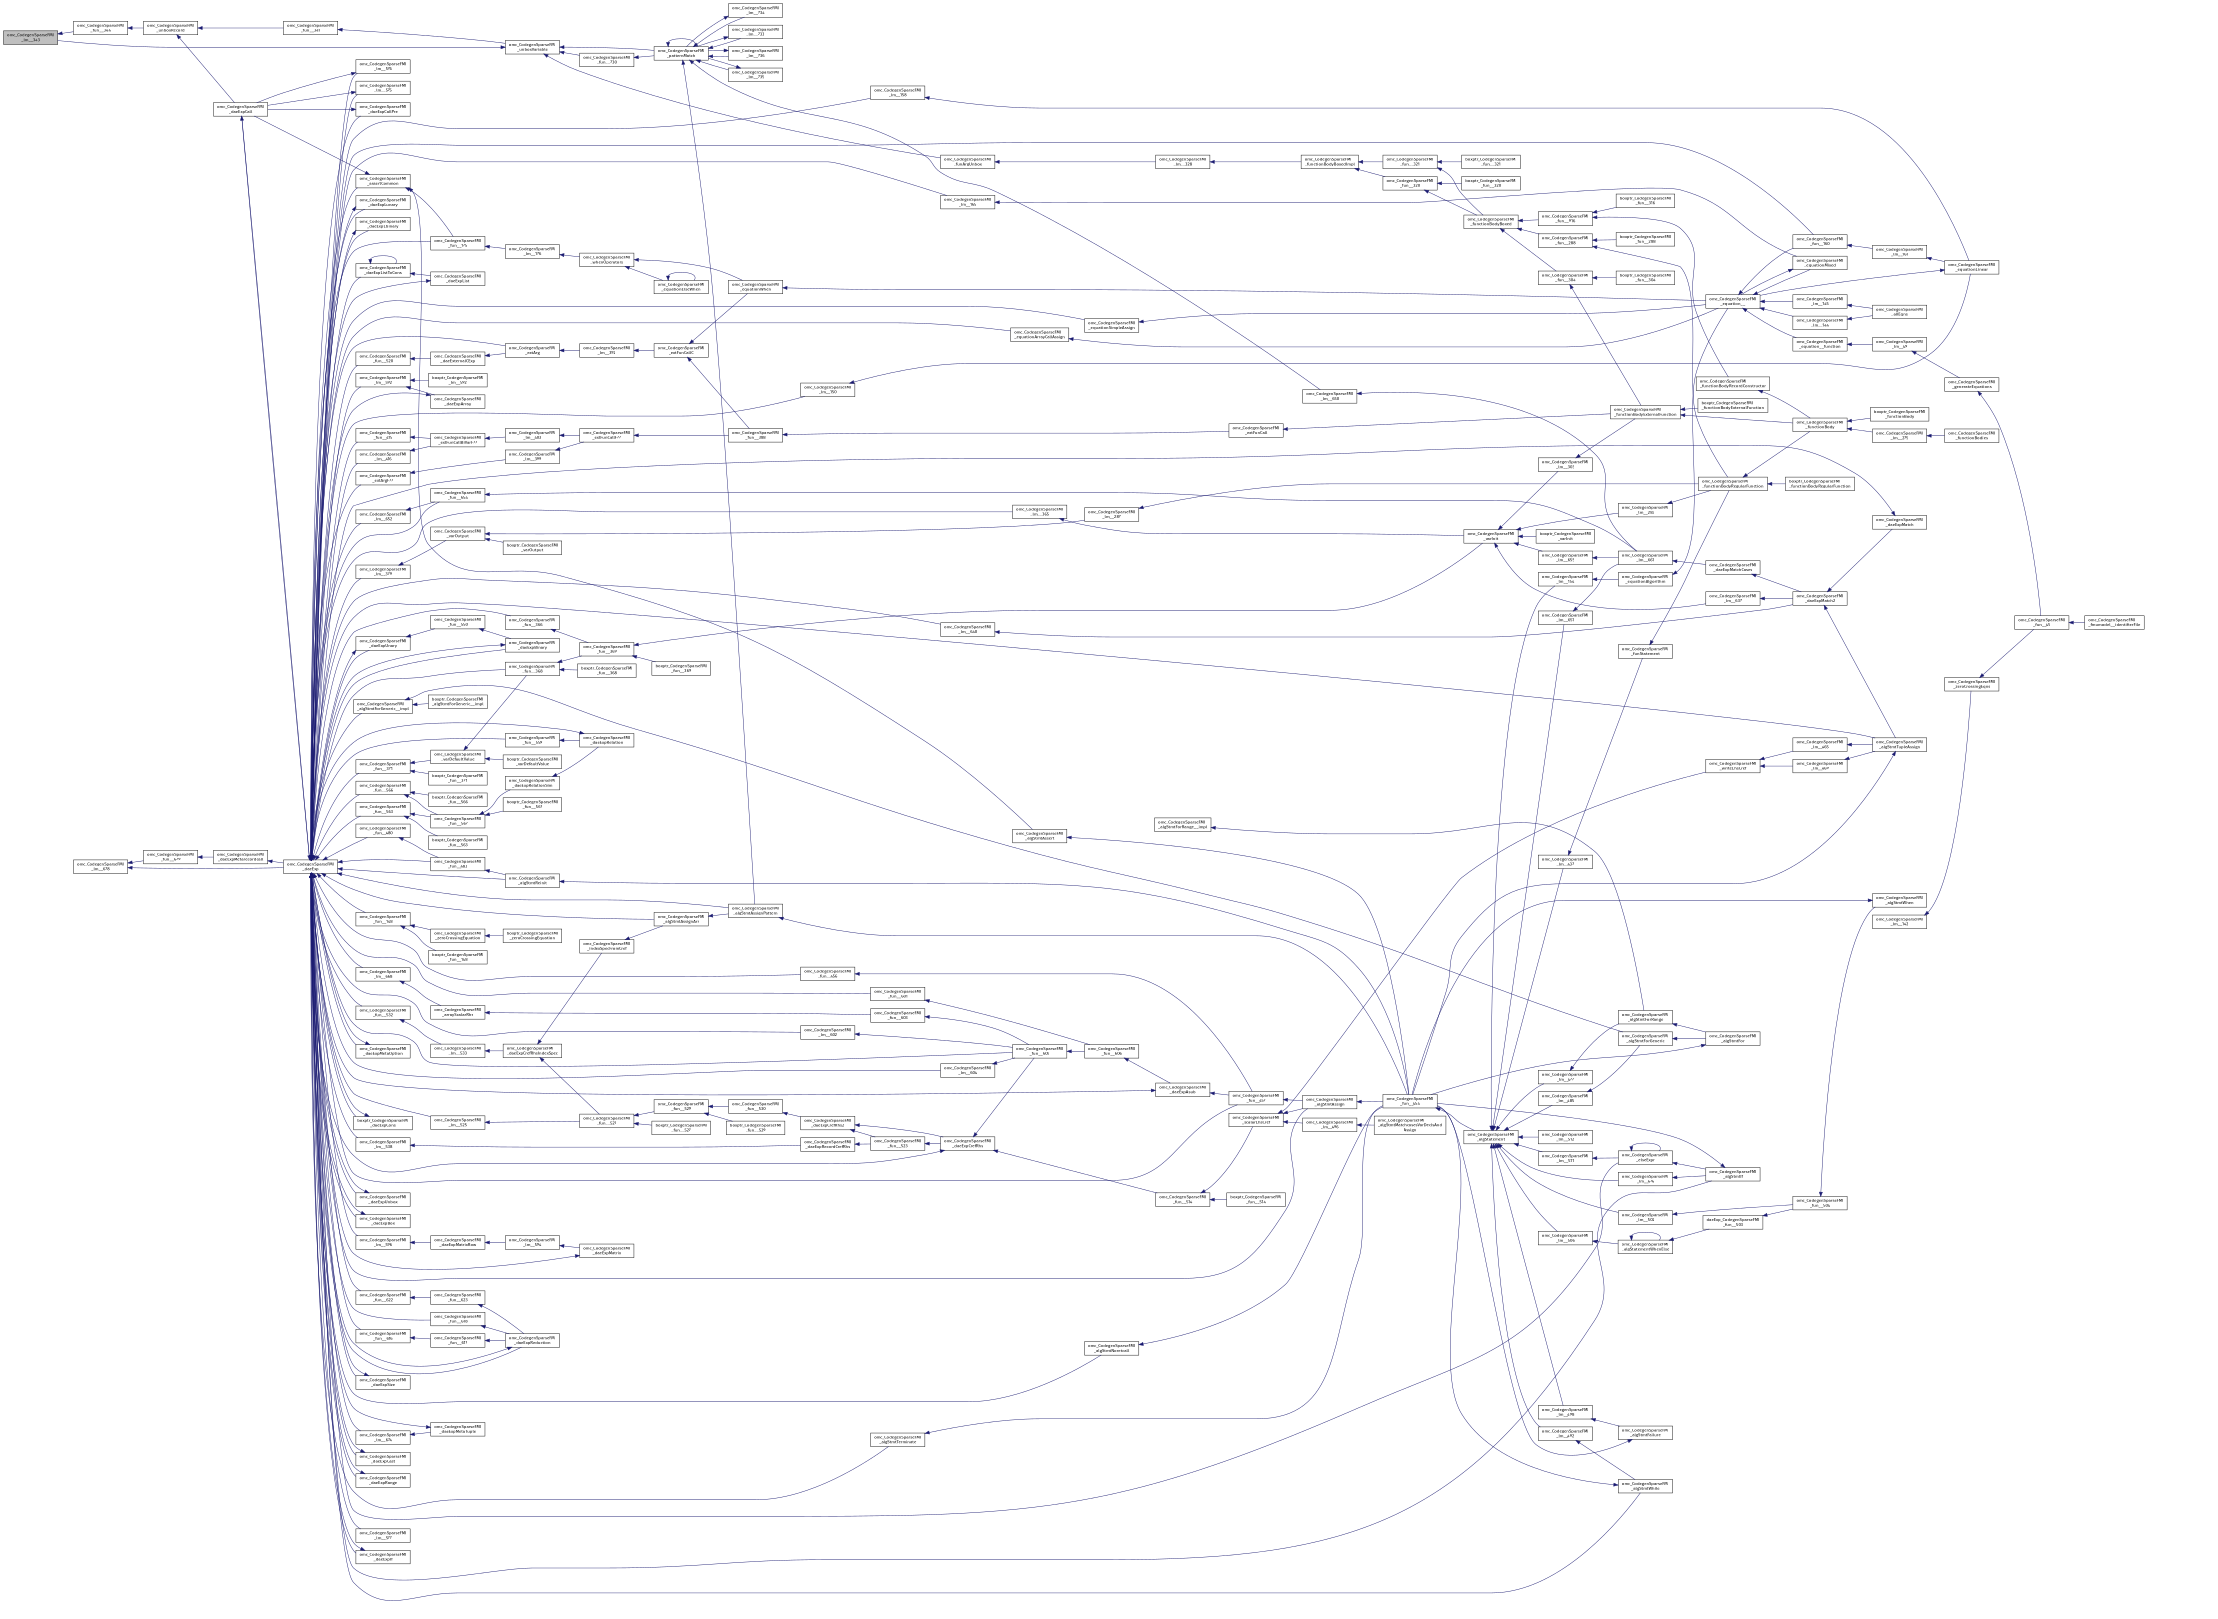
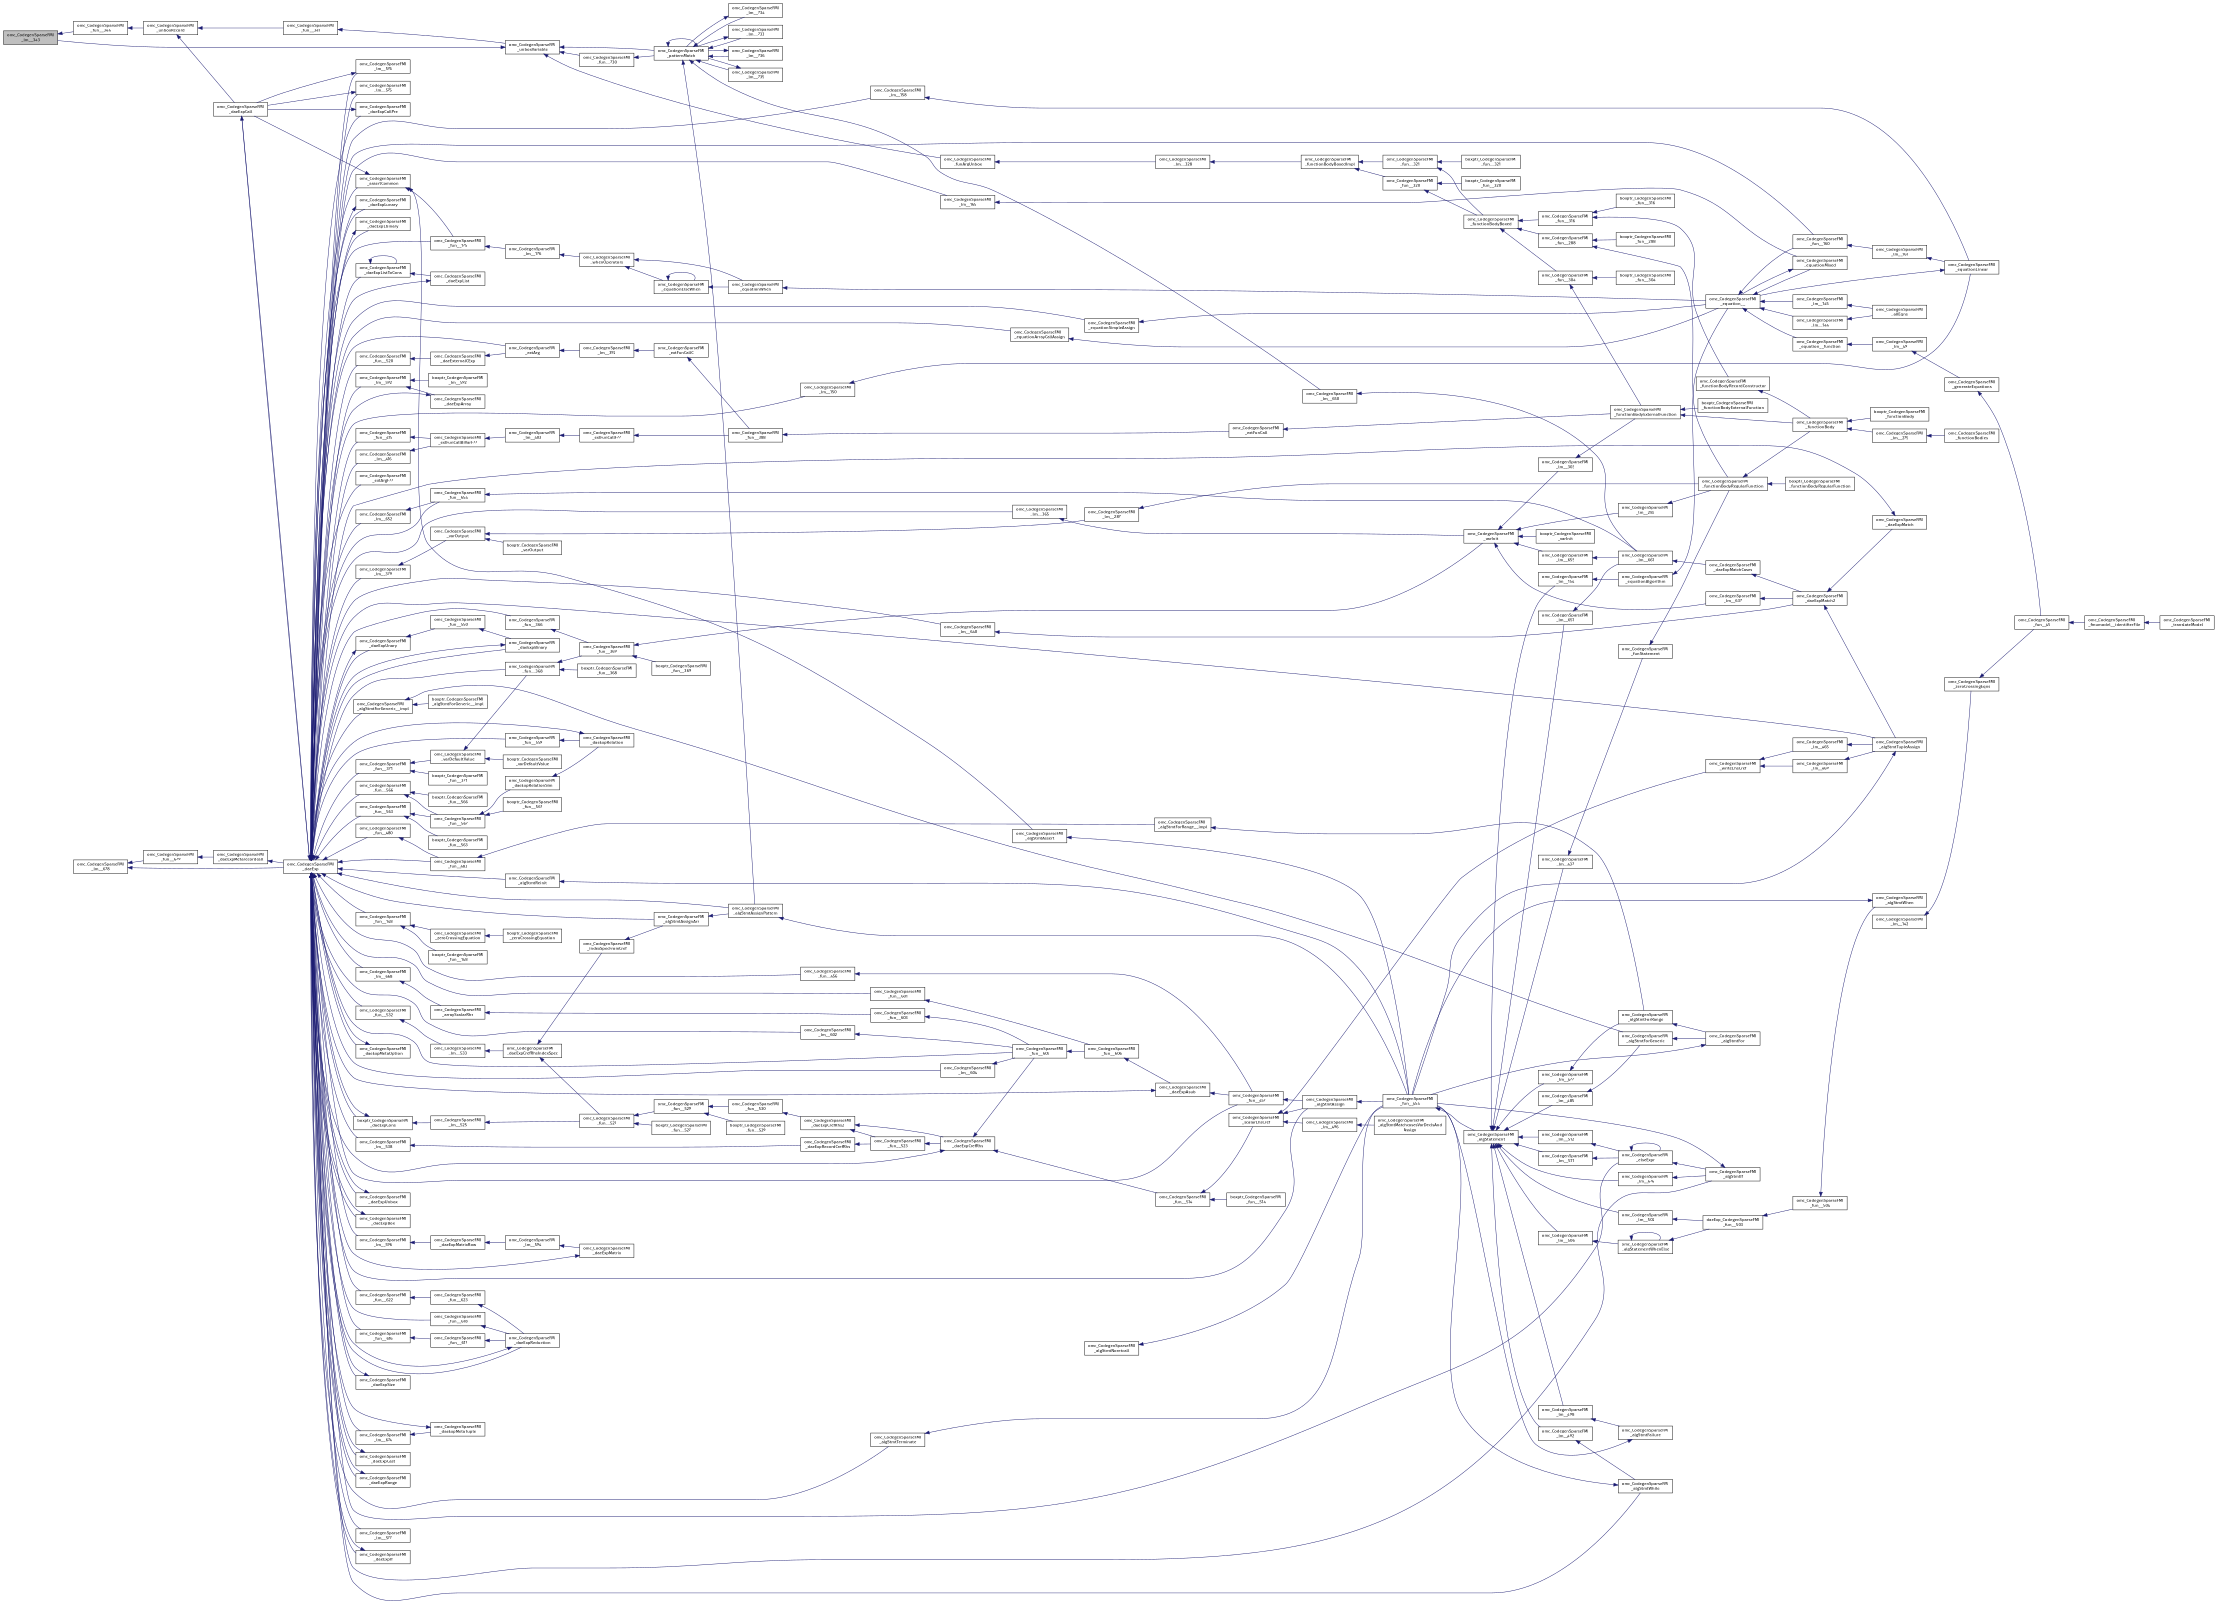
node "omc_CodegenSparseFMI _fun__916": label "omc_CodegenSparseFMI _fun__916" -> "omc_CodegenSparseFMI _fun__316"
edge "omc_CodegenSparseFMI _equationWhen" -> "omc_CodegenSparseFMI _extFunCallC": now "omc_CodegenSparseFMI _equationWhen" -> "omc_CodegenSparseFMI _equationElseWhen"
node "omc_CodegenSparseFMI _lm__399": removed
node "omc_CodegenSparseFMI _translateModel": added
edge "omc_CodegenSparseFMI _algStmtReinit" -> "omc_CodegenSparseFMI _fun__483": now "omc_CodegenSparseFMI _algStmtForRange__impl" -> "omc_CodegenSparseFMI _fun__483"
edge "omc_CodegenSparseFMI _lm__525" -> "omc_CodegenSparseFMI _daeExp": now "omc_CodegenSparseFMI _lm__525" -> "boxptr_CodegenSparseFMI _daeExpCons"
edge "omc_CodegenSparseFMI _elseExpr" -> "omc_CodegenSparseFMI _lm__512": added
edge "omc_CodegenSparseFMI _fun__504" -> "omc_CodegenSparseFMI _lm__502": now "daeExp_CodegenSparseFMI _fun__503" -> "omc_CodegenSparseFMI _lm__502"
edge "omc_CodegenSparseFMI _algStmtNoretcall" -> "omc_CodegenSparseFMI _daeExp": removed
